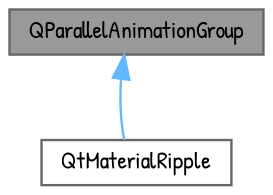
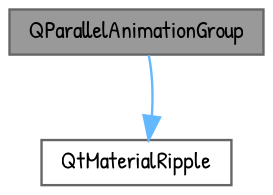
edge "QtMaterialRipple" -> "QParallelAnimationGroup": reversed
